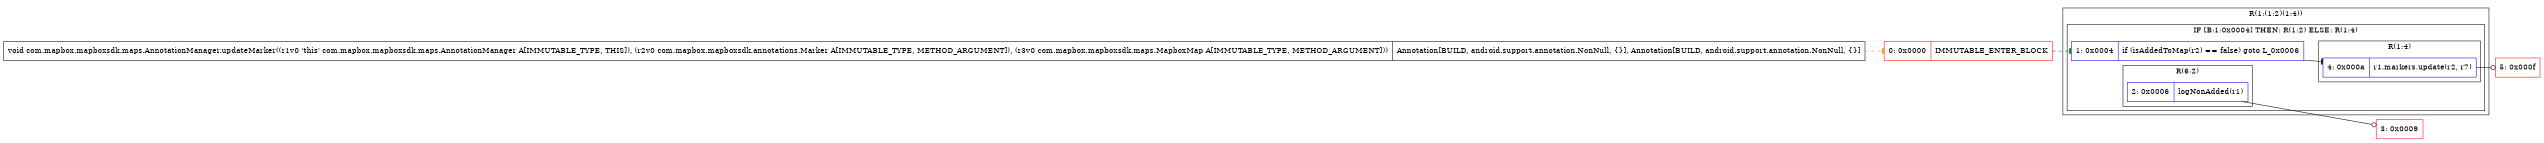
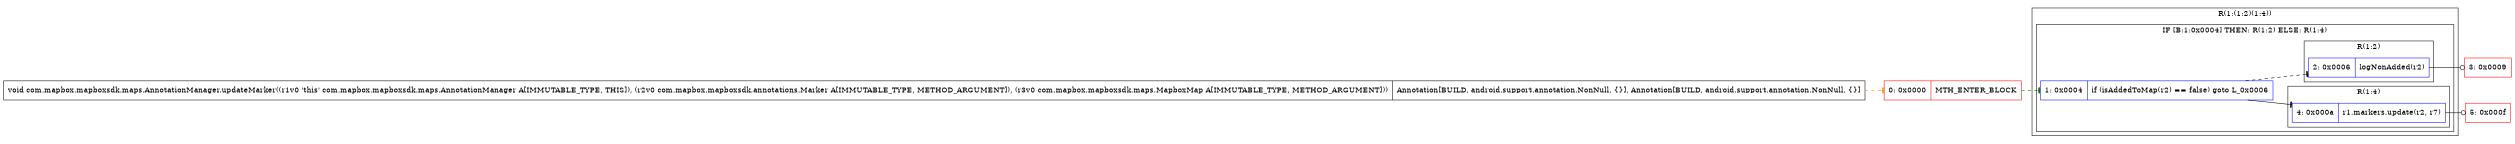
node "0: 0x0000": text "IMMUTABLE_ENTER_BLOCK" -> "MTH_ENTER_BLOCK"
cluster "R(6:2)": label "R(6:2)" -> "R(1:2)"
edge "1: 0x0004" -> "2: 0x0006": added
node "2: 0x0006": text "logNonAdded(r1)" -> "logNonAdded(r2)"
